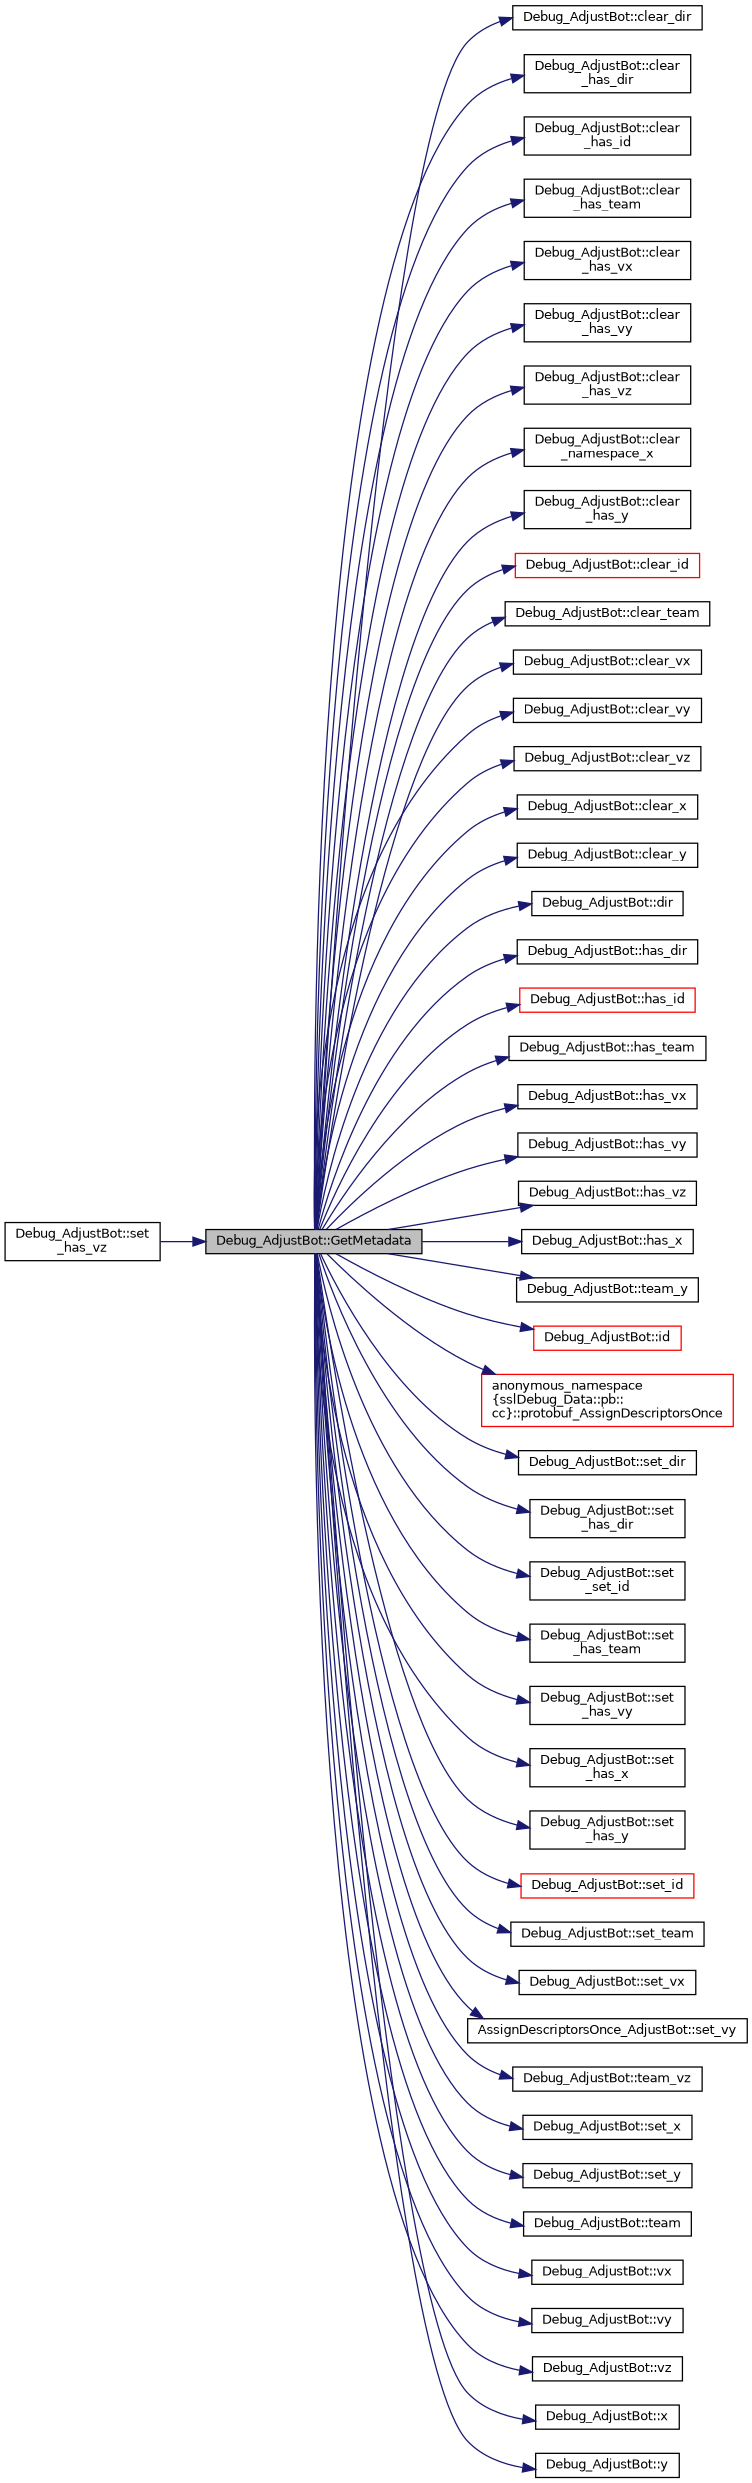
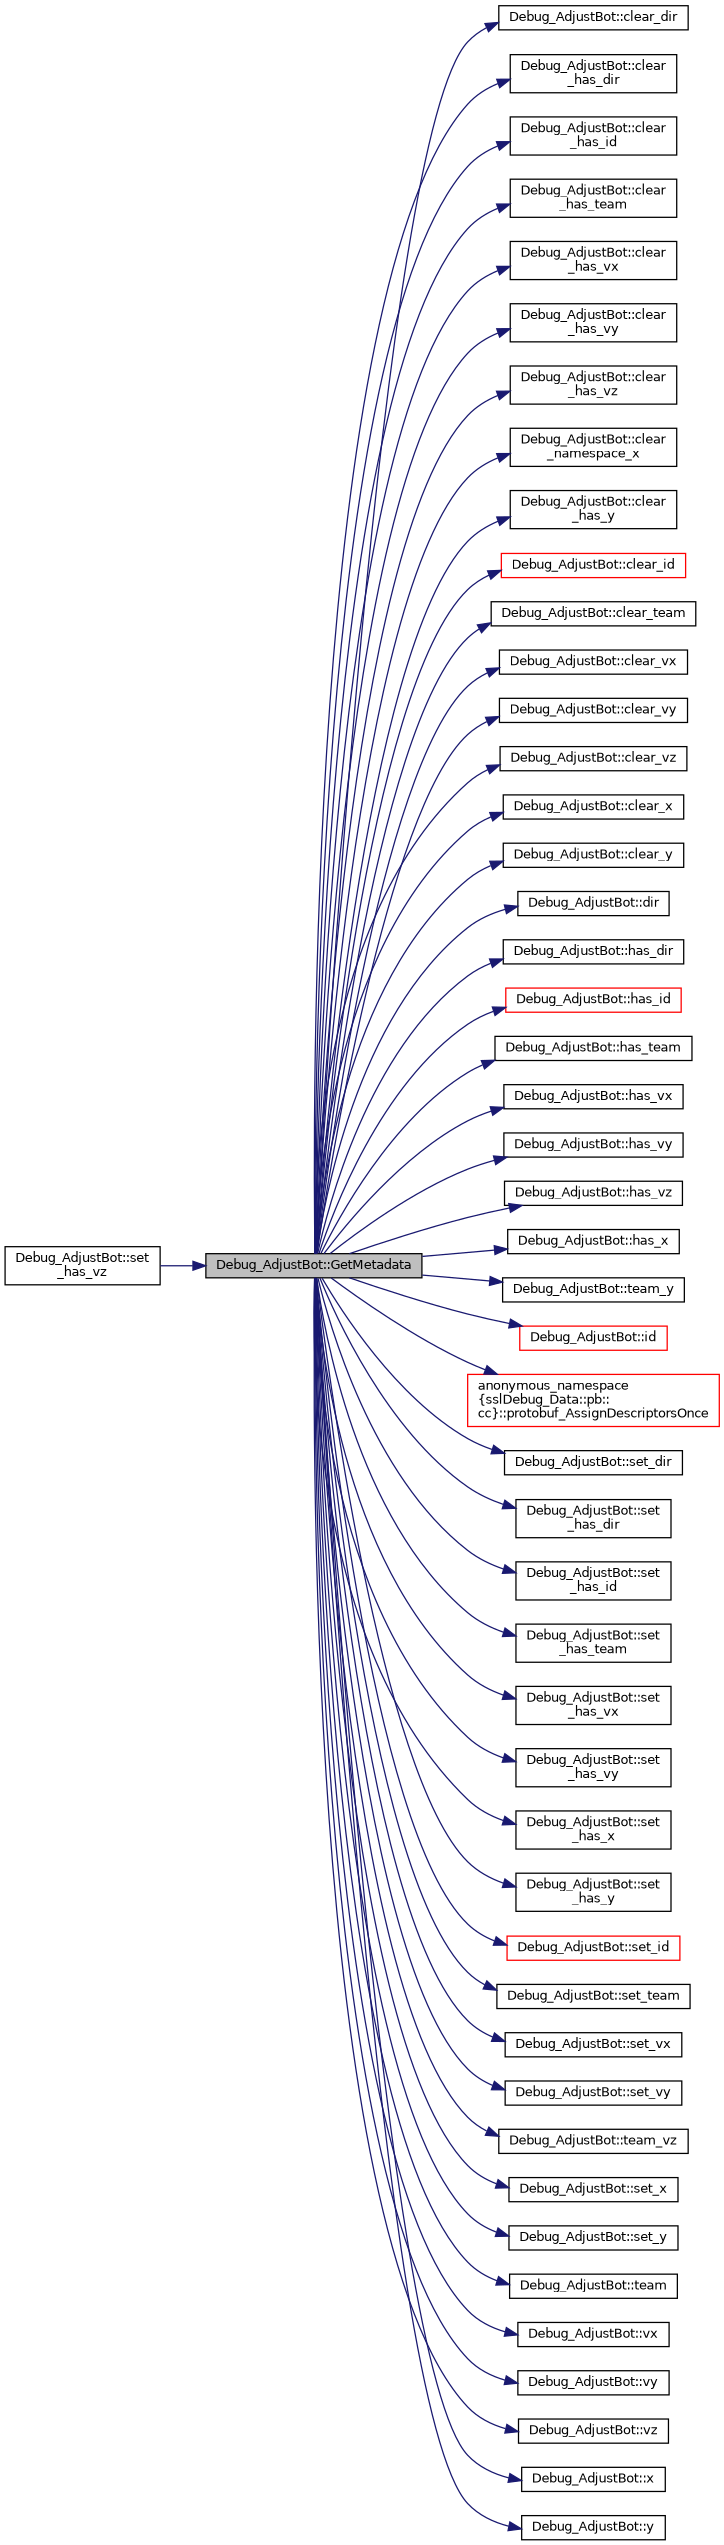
node "Debug_AdjustBot::set _set_id": label "Debug_AdjustBot::set _set_id" -> "Debug_AdjustBot::set _has_id"
node "Debug_AdjustBot::set _has_vx": added
node "AssignDescriptorsOnce_AdjustBot::set_vy": label "AssignDescriptorsOnce_AdjustBot::set_vy" -> "Debug_AdjustBot::set_vy"
